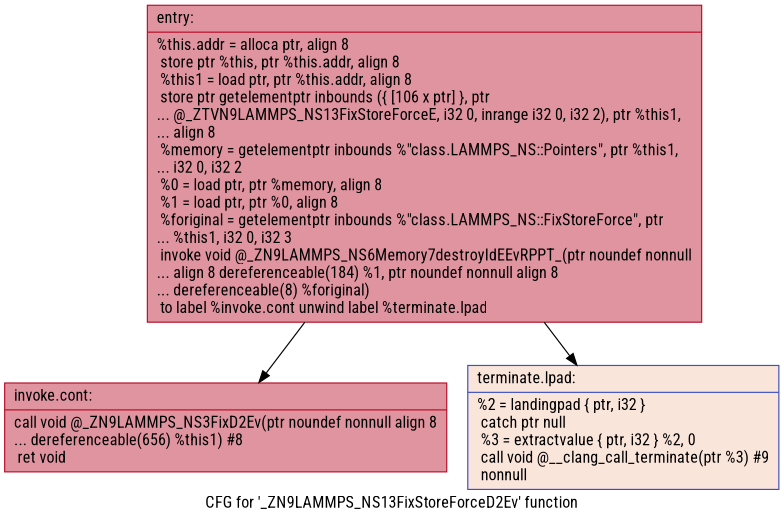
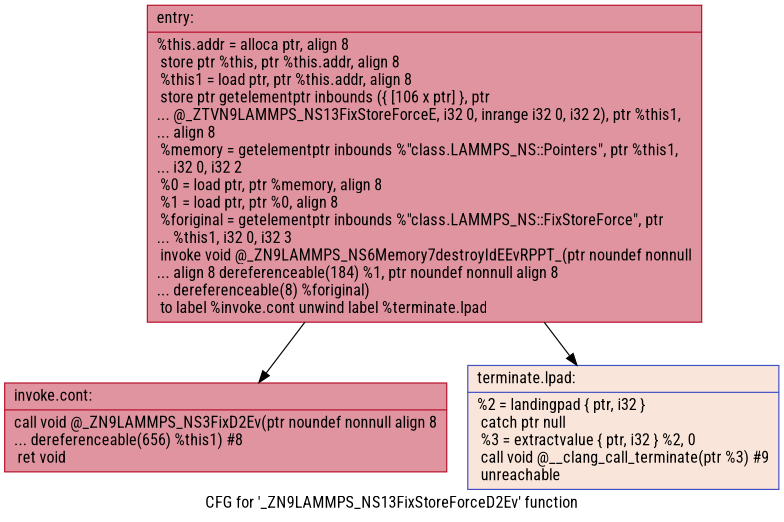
node "terminate.lpad:": text "nonnull" -> "unreachable"
